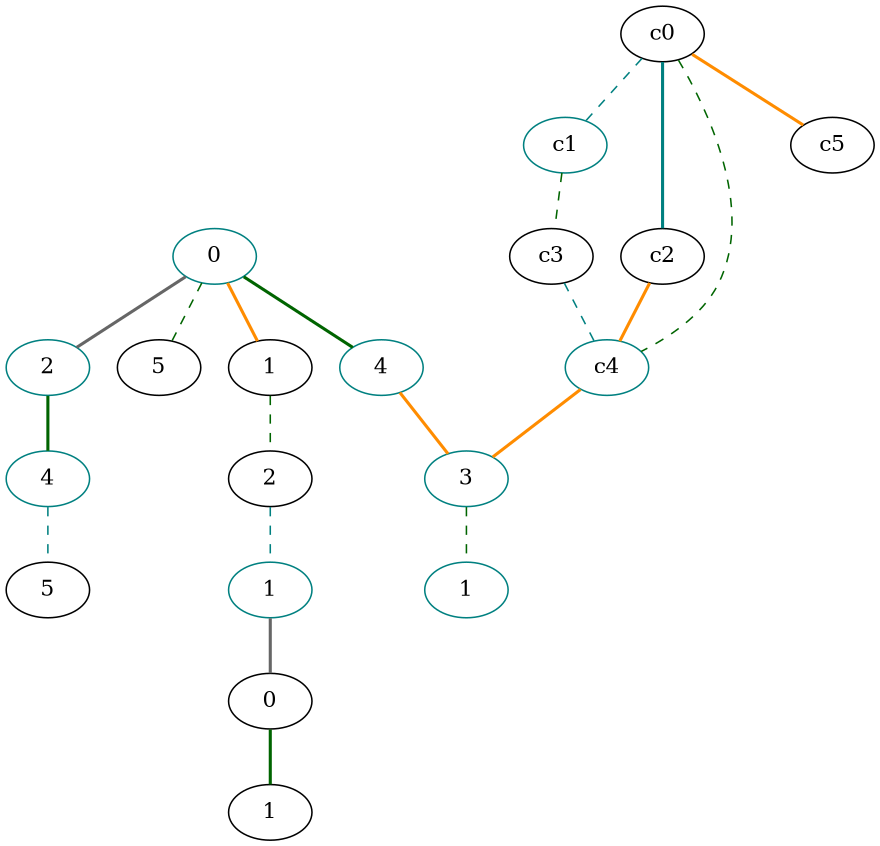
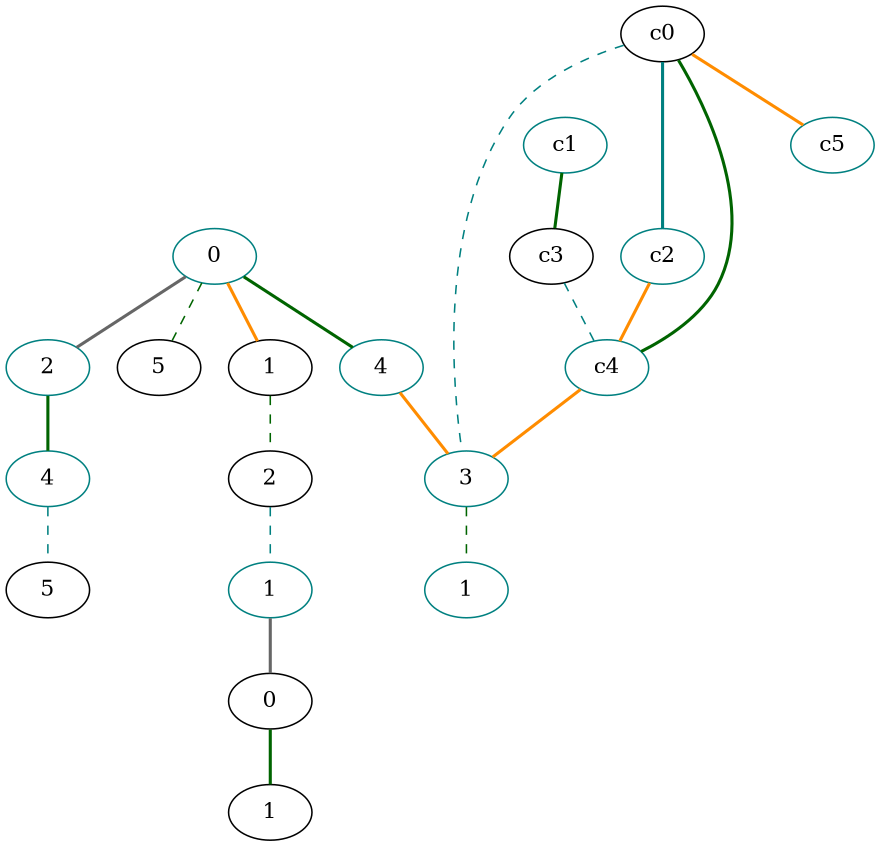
edge "c0" -- "c1": now "c0" -- "3"
node "c5": color black -> teal
edge "c1" -- "c3": style dashed -> bold
edge "c0" -- "c4": style dashed -> bold
node "c2": color black -> teal
